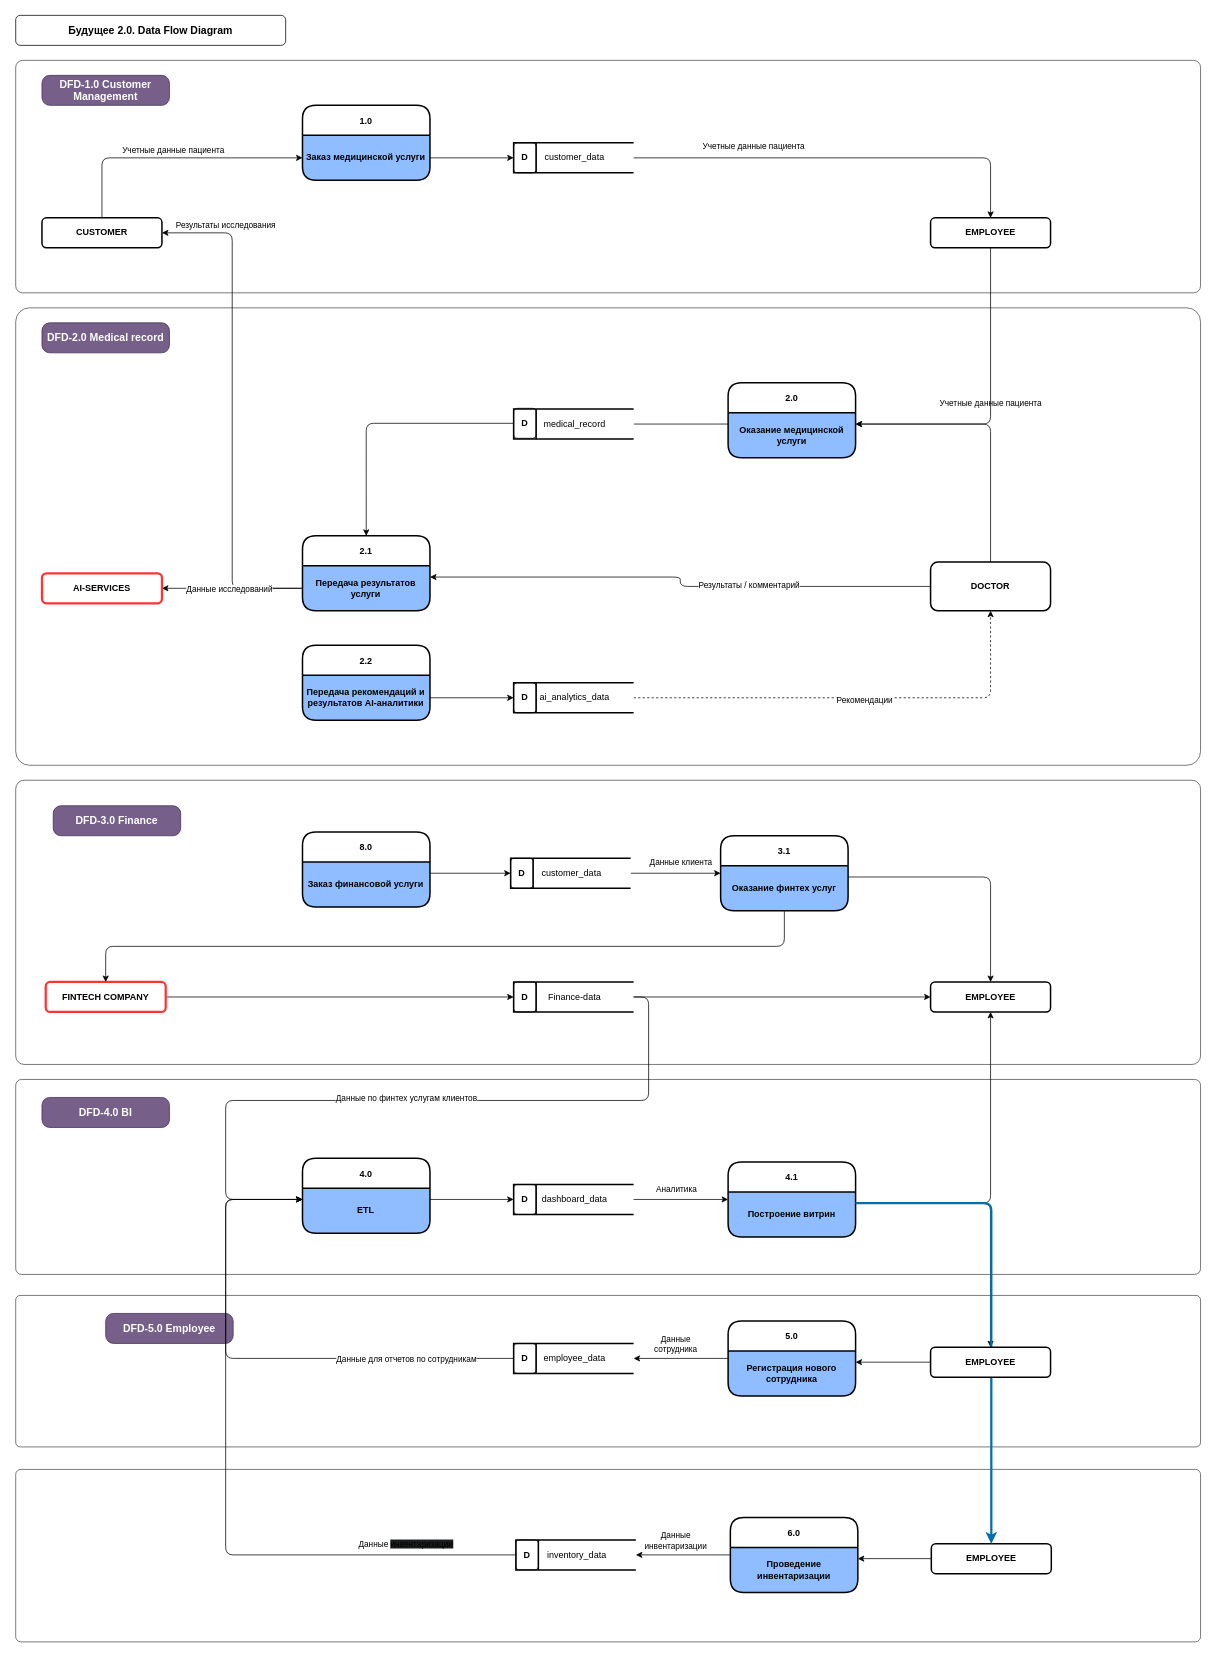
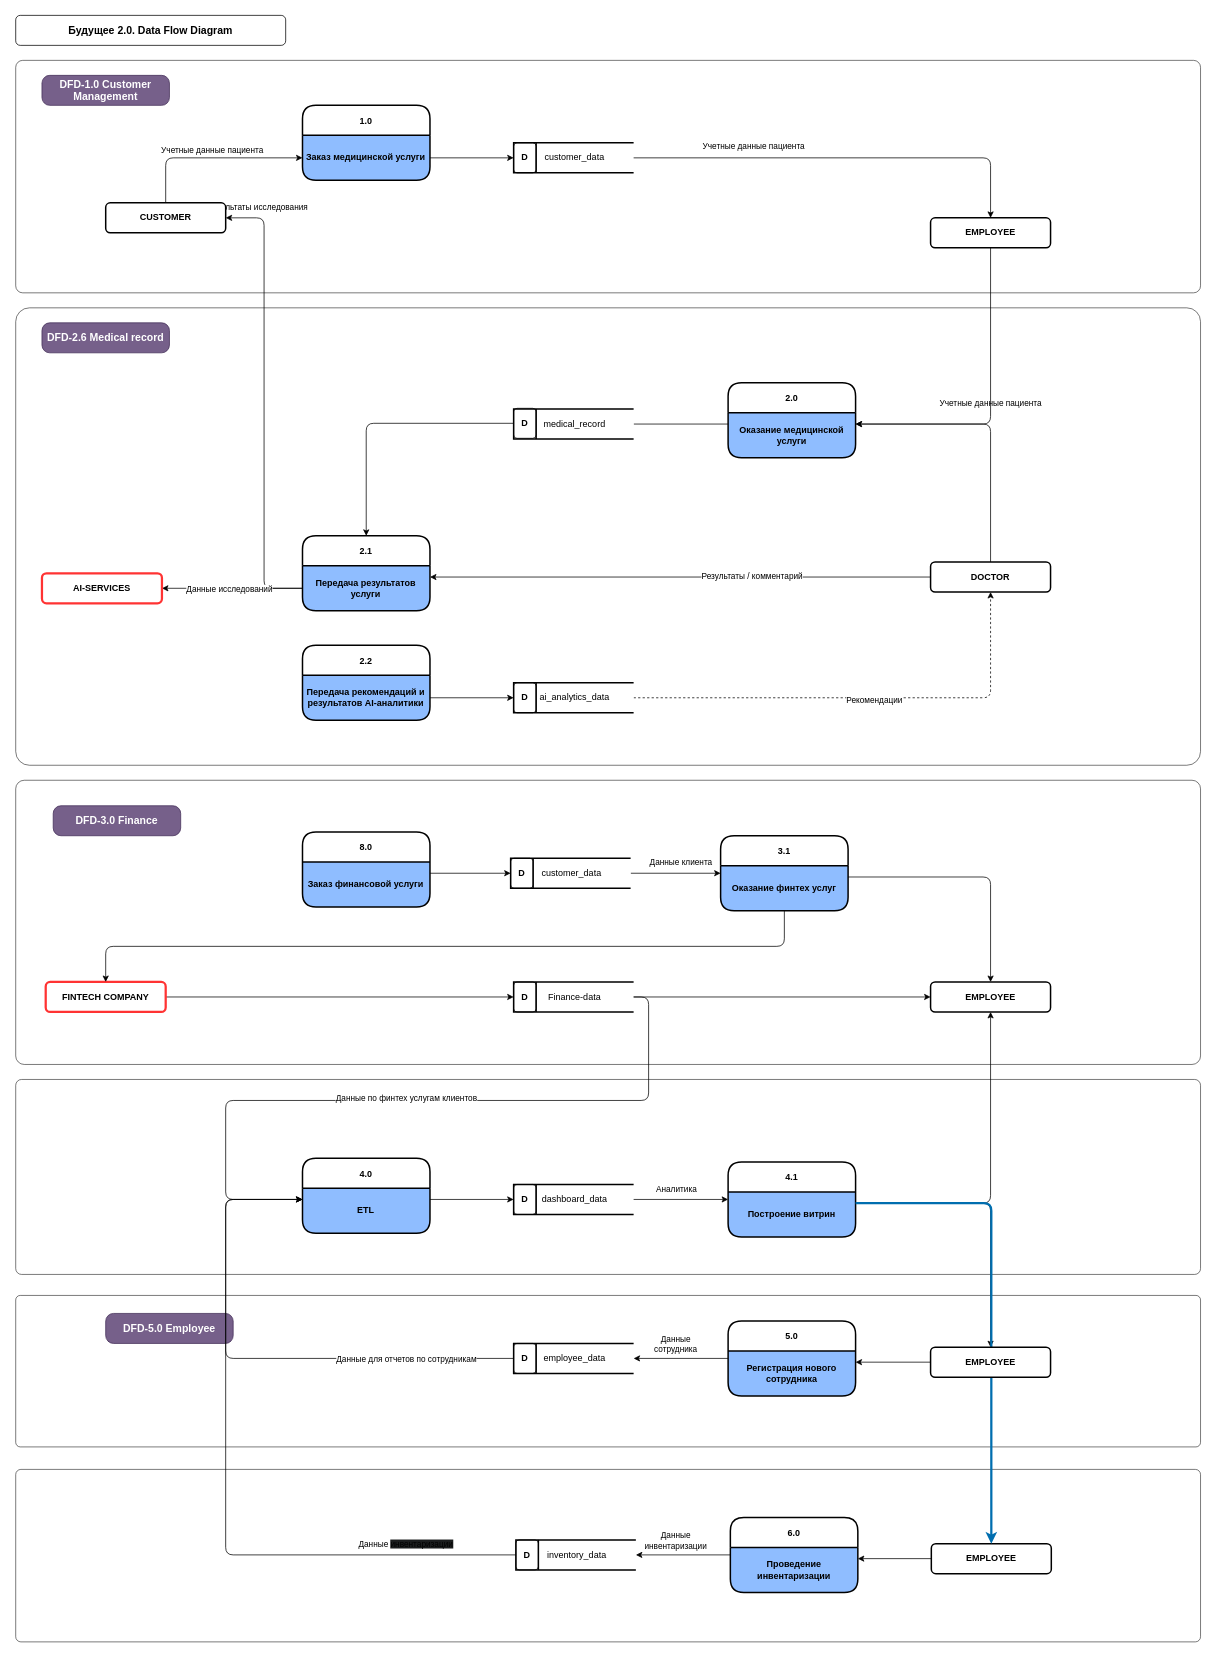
node "CUSTOMER": moved (102, 233) -> (165, 218)
node "DFD-2.0 Medical record": label "DFD-2.0 Medical record" -> "DFD-2.6 Medical record"
node "DOCTOR": size 120x49 -> 120x30
node "DFD-4.0 BI": removed
